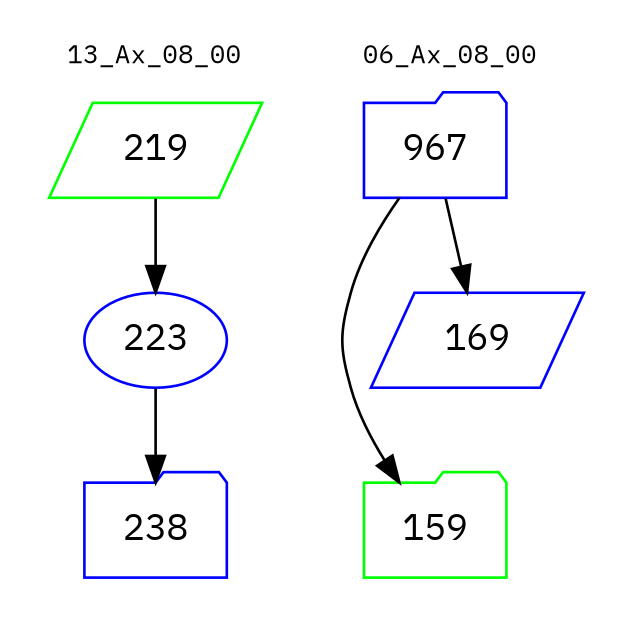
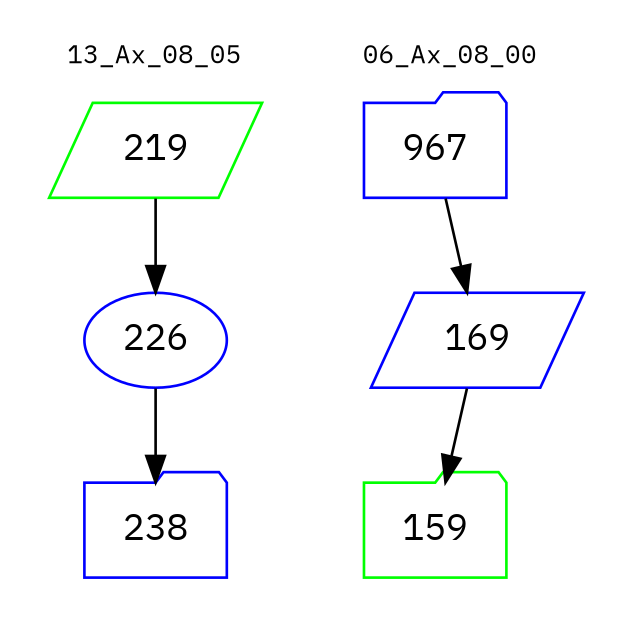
cluster "13_Ax_08_00": label "13_Ax_08_00" -> "13_Ax_08_05"
edge "967" -> "159": now "169" -> "159"
node "223": label "223" -> "226"
